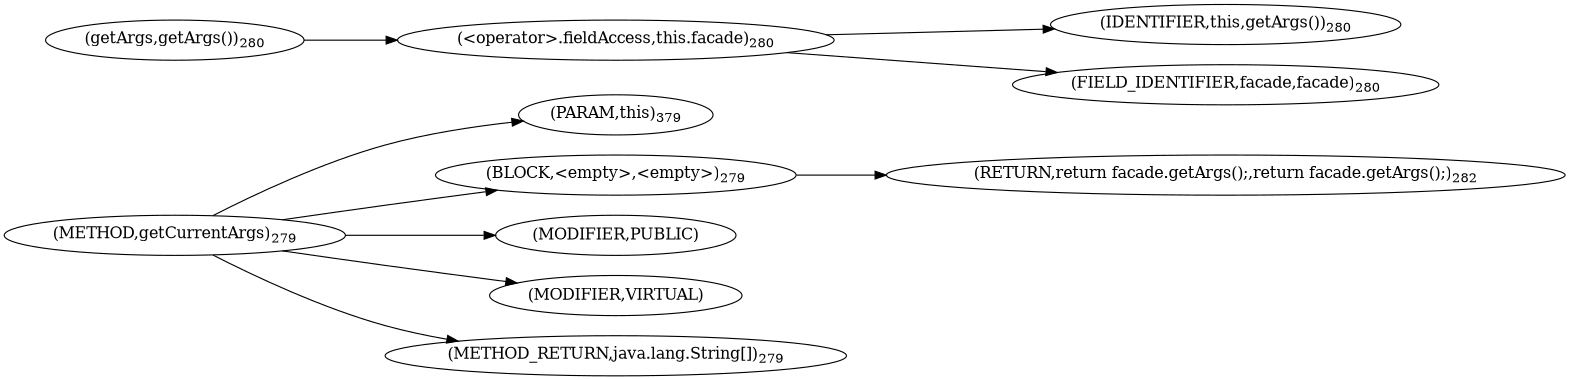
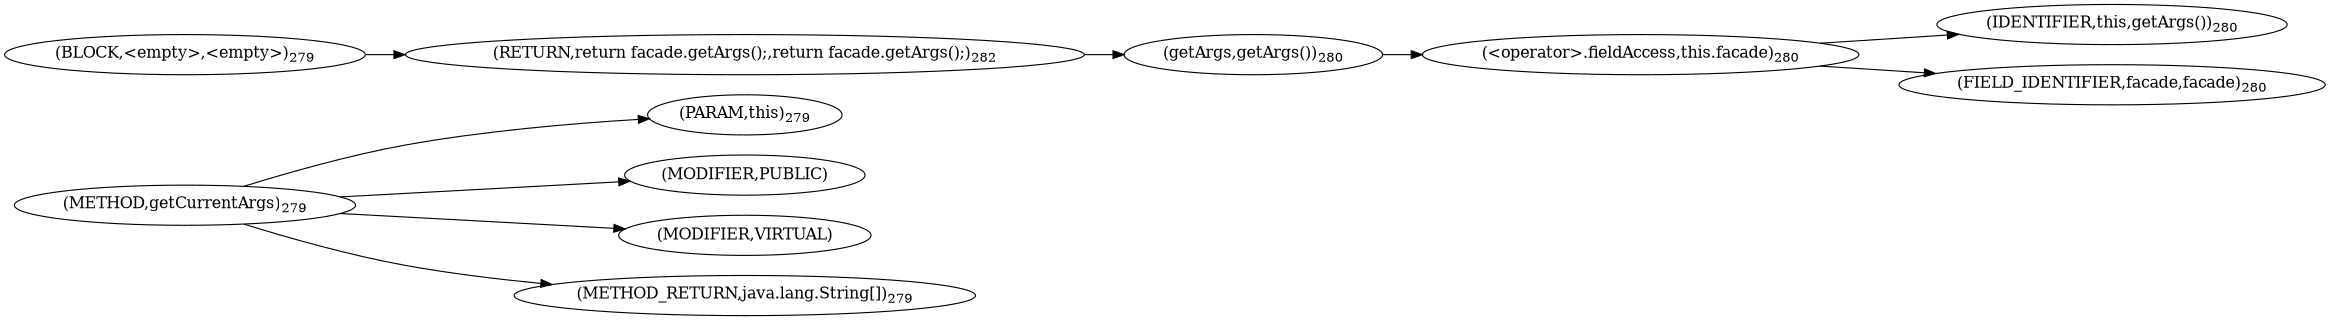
edge "(RETURN,return facade.getArgs();,return facade.getArgs();)" -> "(getArgs,getArgs())": added
node "(PARAM,this)": text "379" -> "279"
edge "(METHOD,getCurrentArgs)" -> "(BLOCK,<empty>,<empty>)": removed
